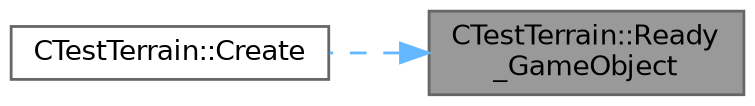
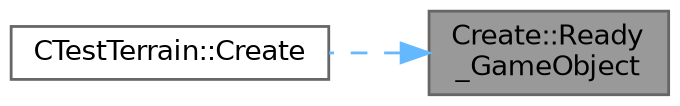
node "CTestTerrain::Ready _GameObject": label "CTestTerrain::Ready _GameObject" -> "Create::Ready _GameObject"
